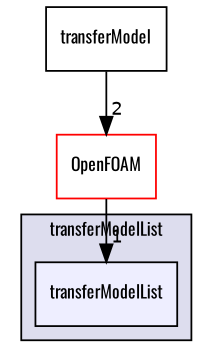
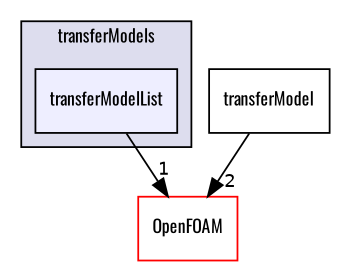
edge "OpenFOAM" -> "transferModelList": reversed
cluster "transferModelList": label "transferModelList" -> "transferModels"
